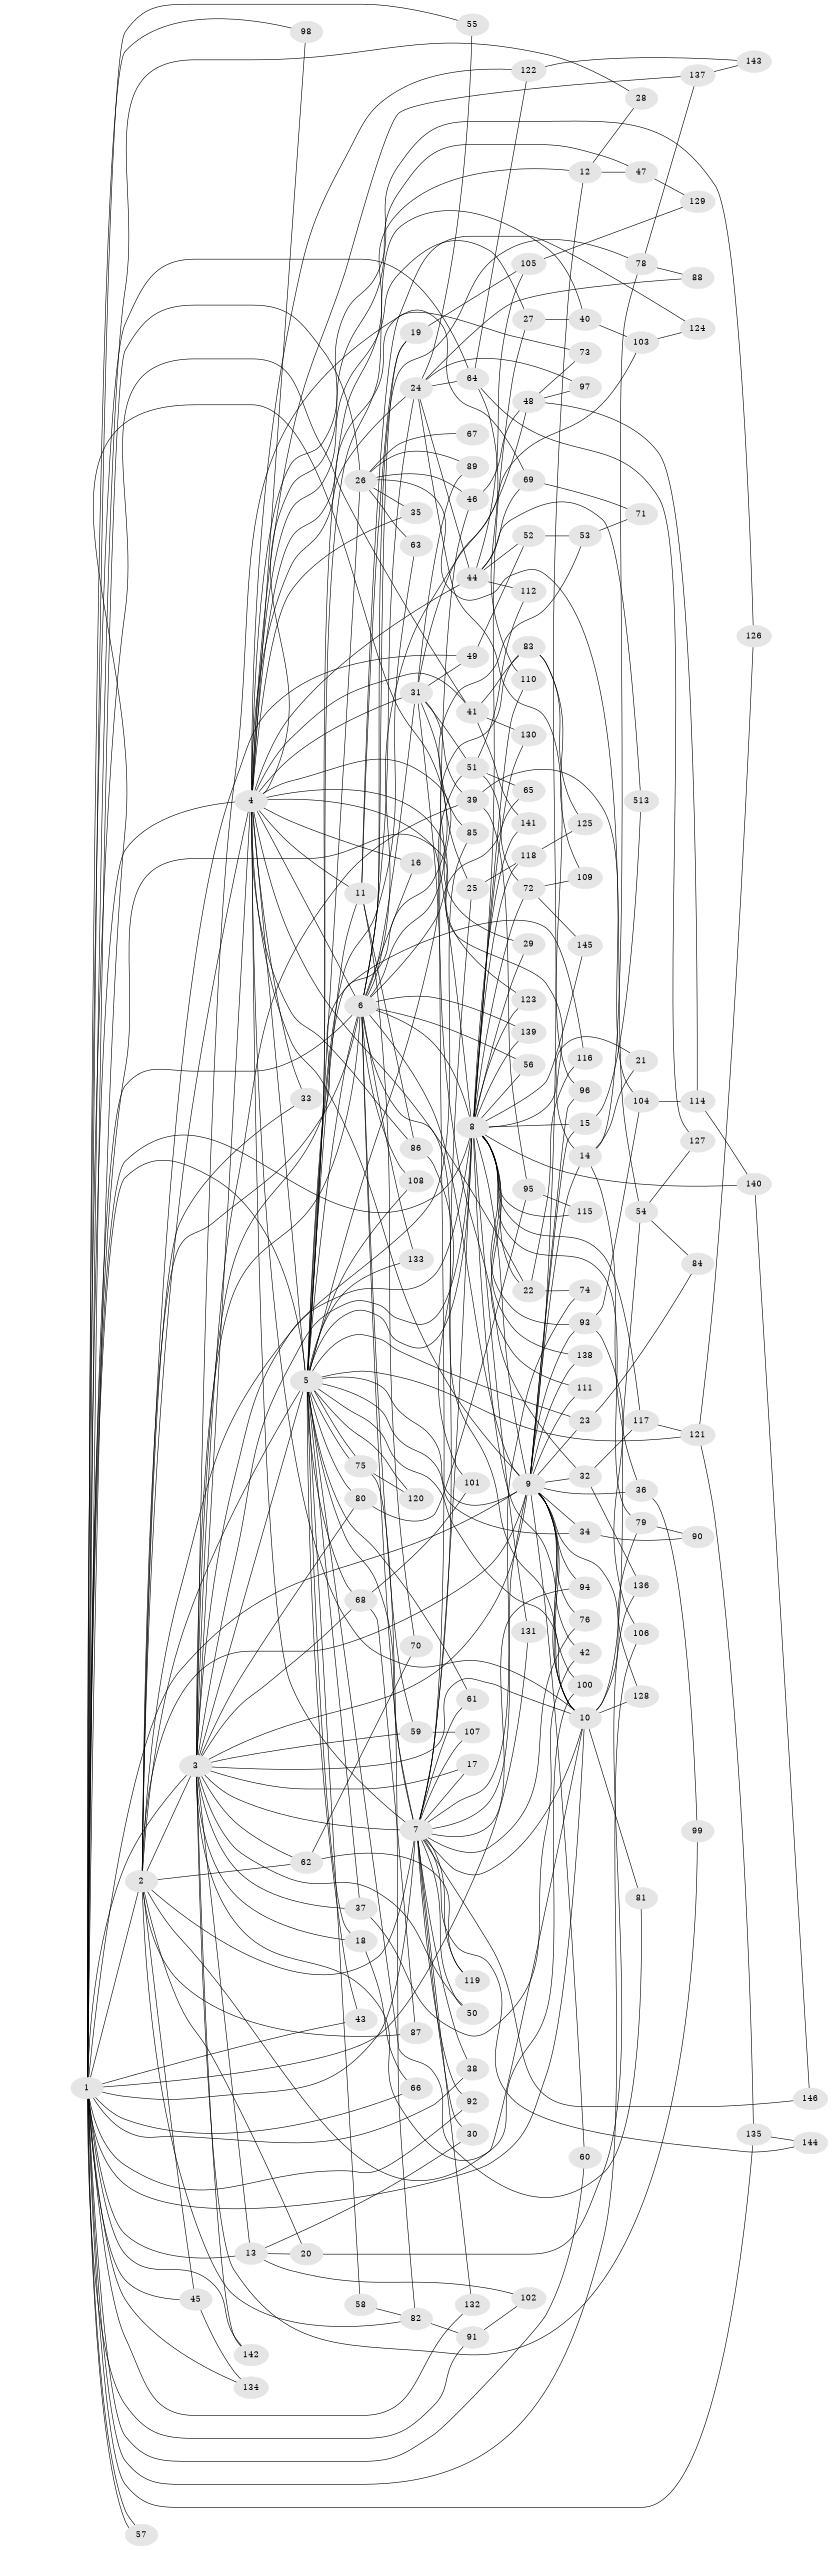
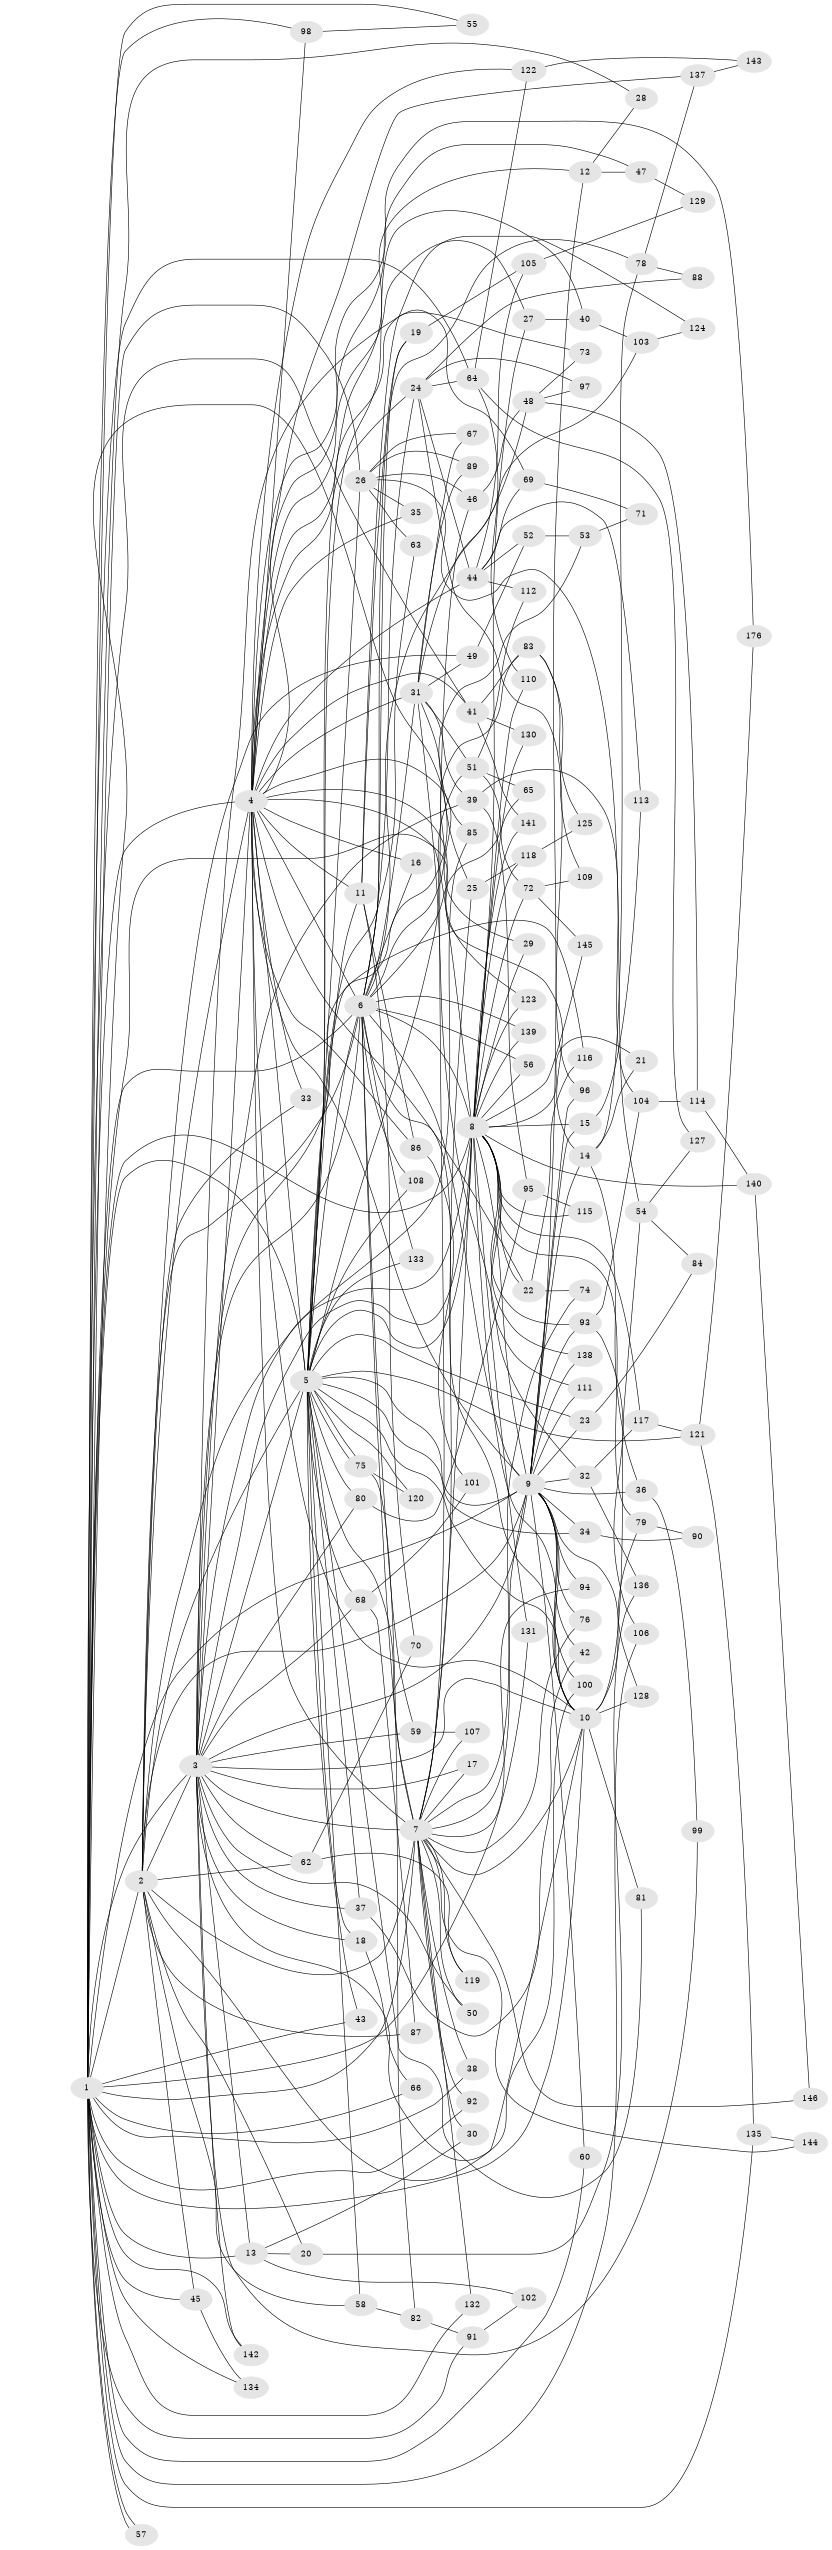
edge "55" -- "24": now "55" -- "98"
edge "67" -- "31": added
node "126": label "126" -> "176"
node "513": label "513" -> "113"
node "61": removed
edge "2" -- "82": now "2" -- "58"
